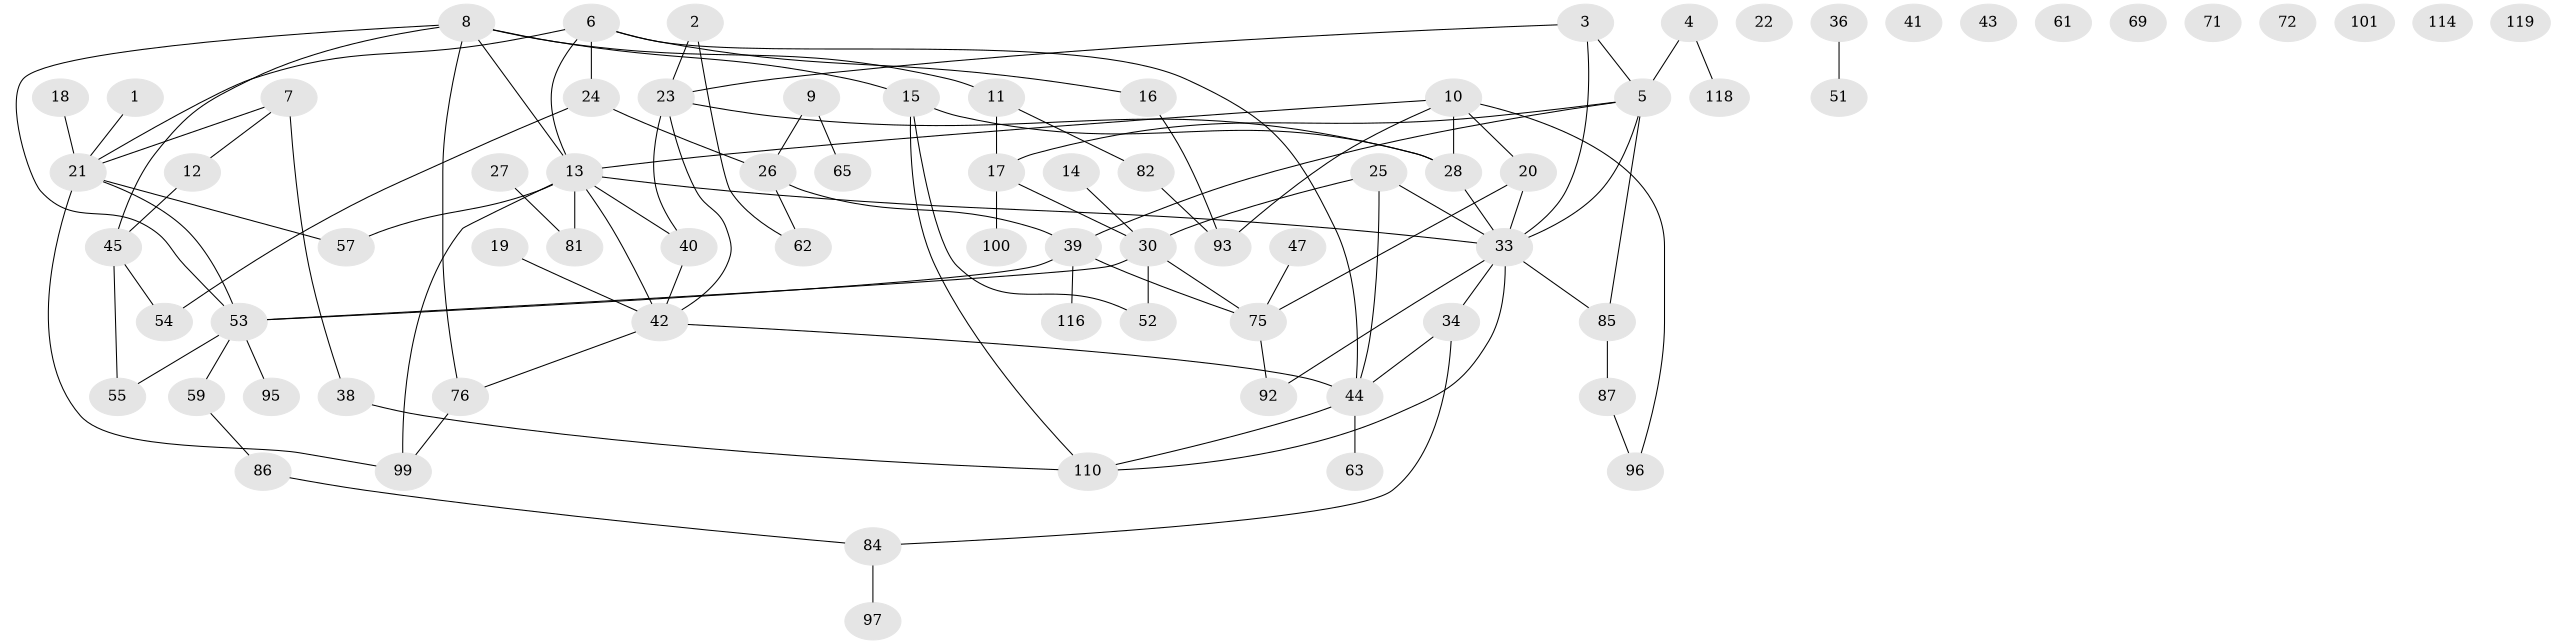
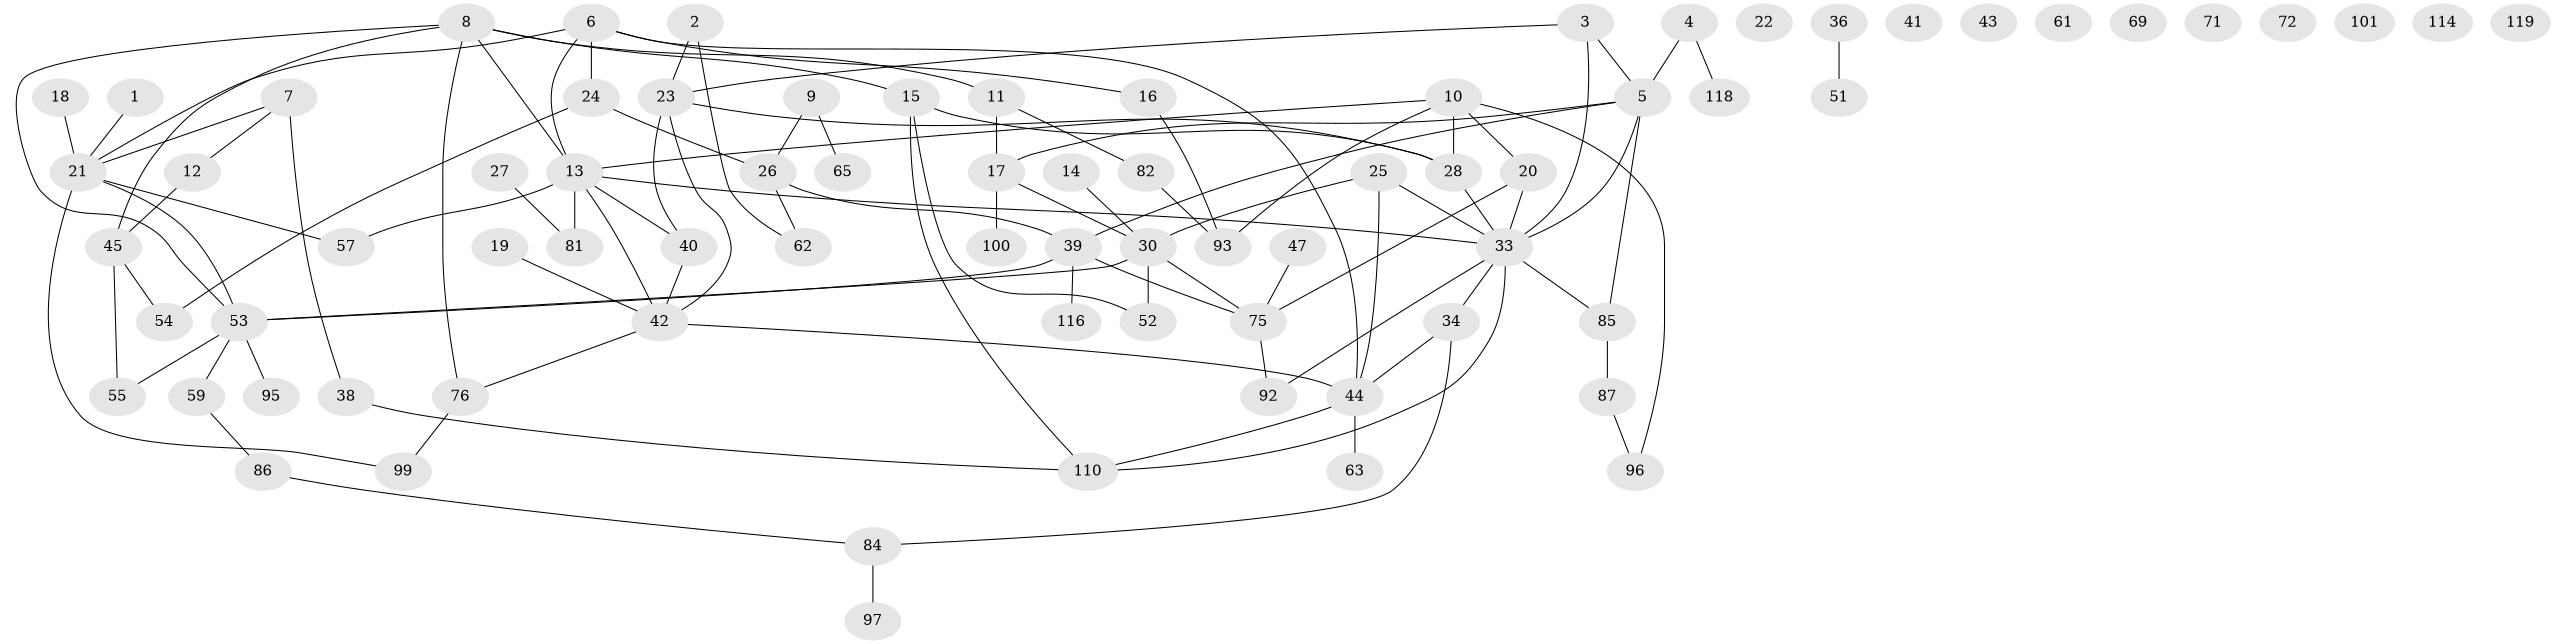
edge "13" -- "99": removed
